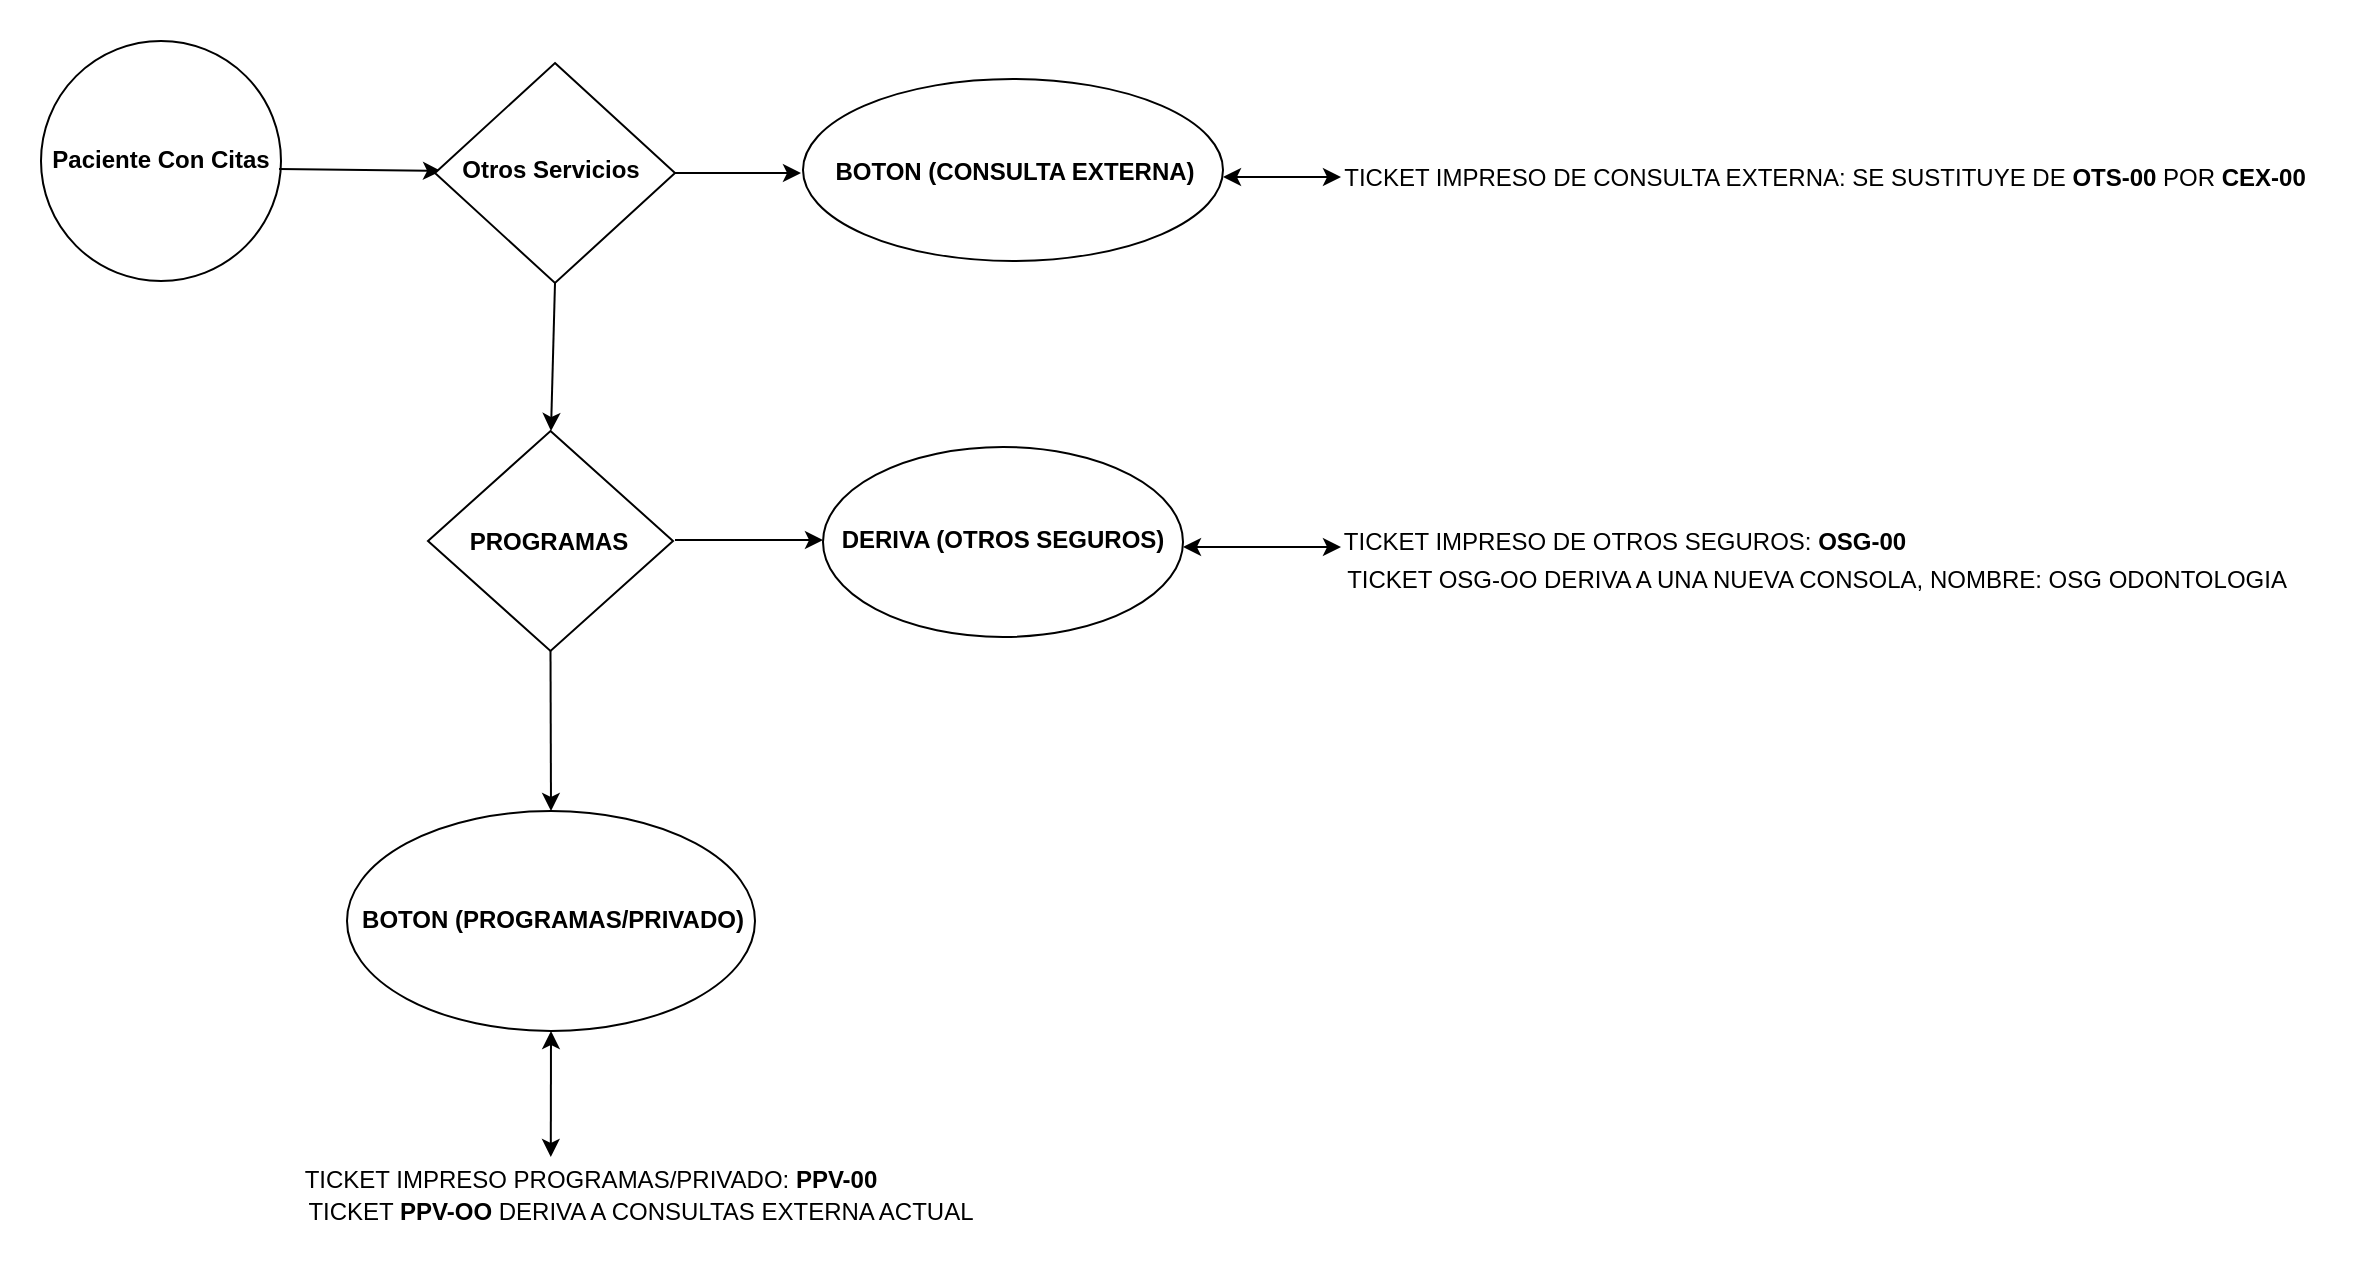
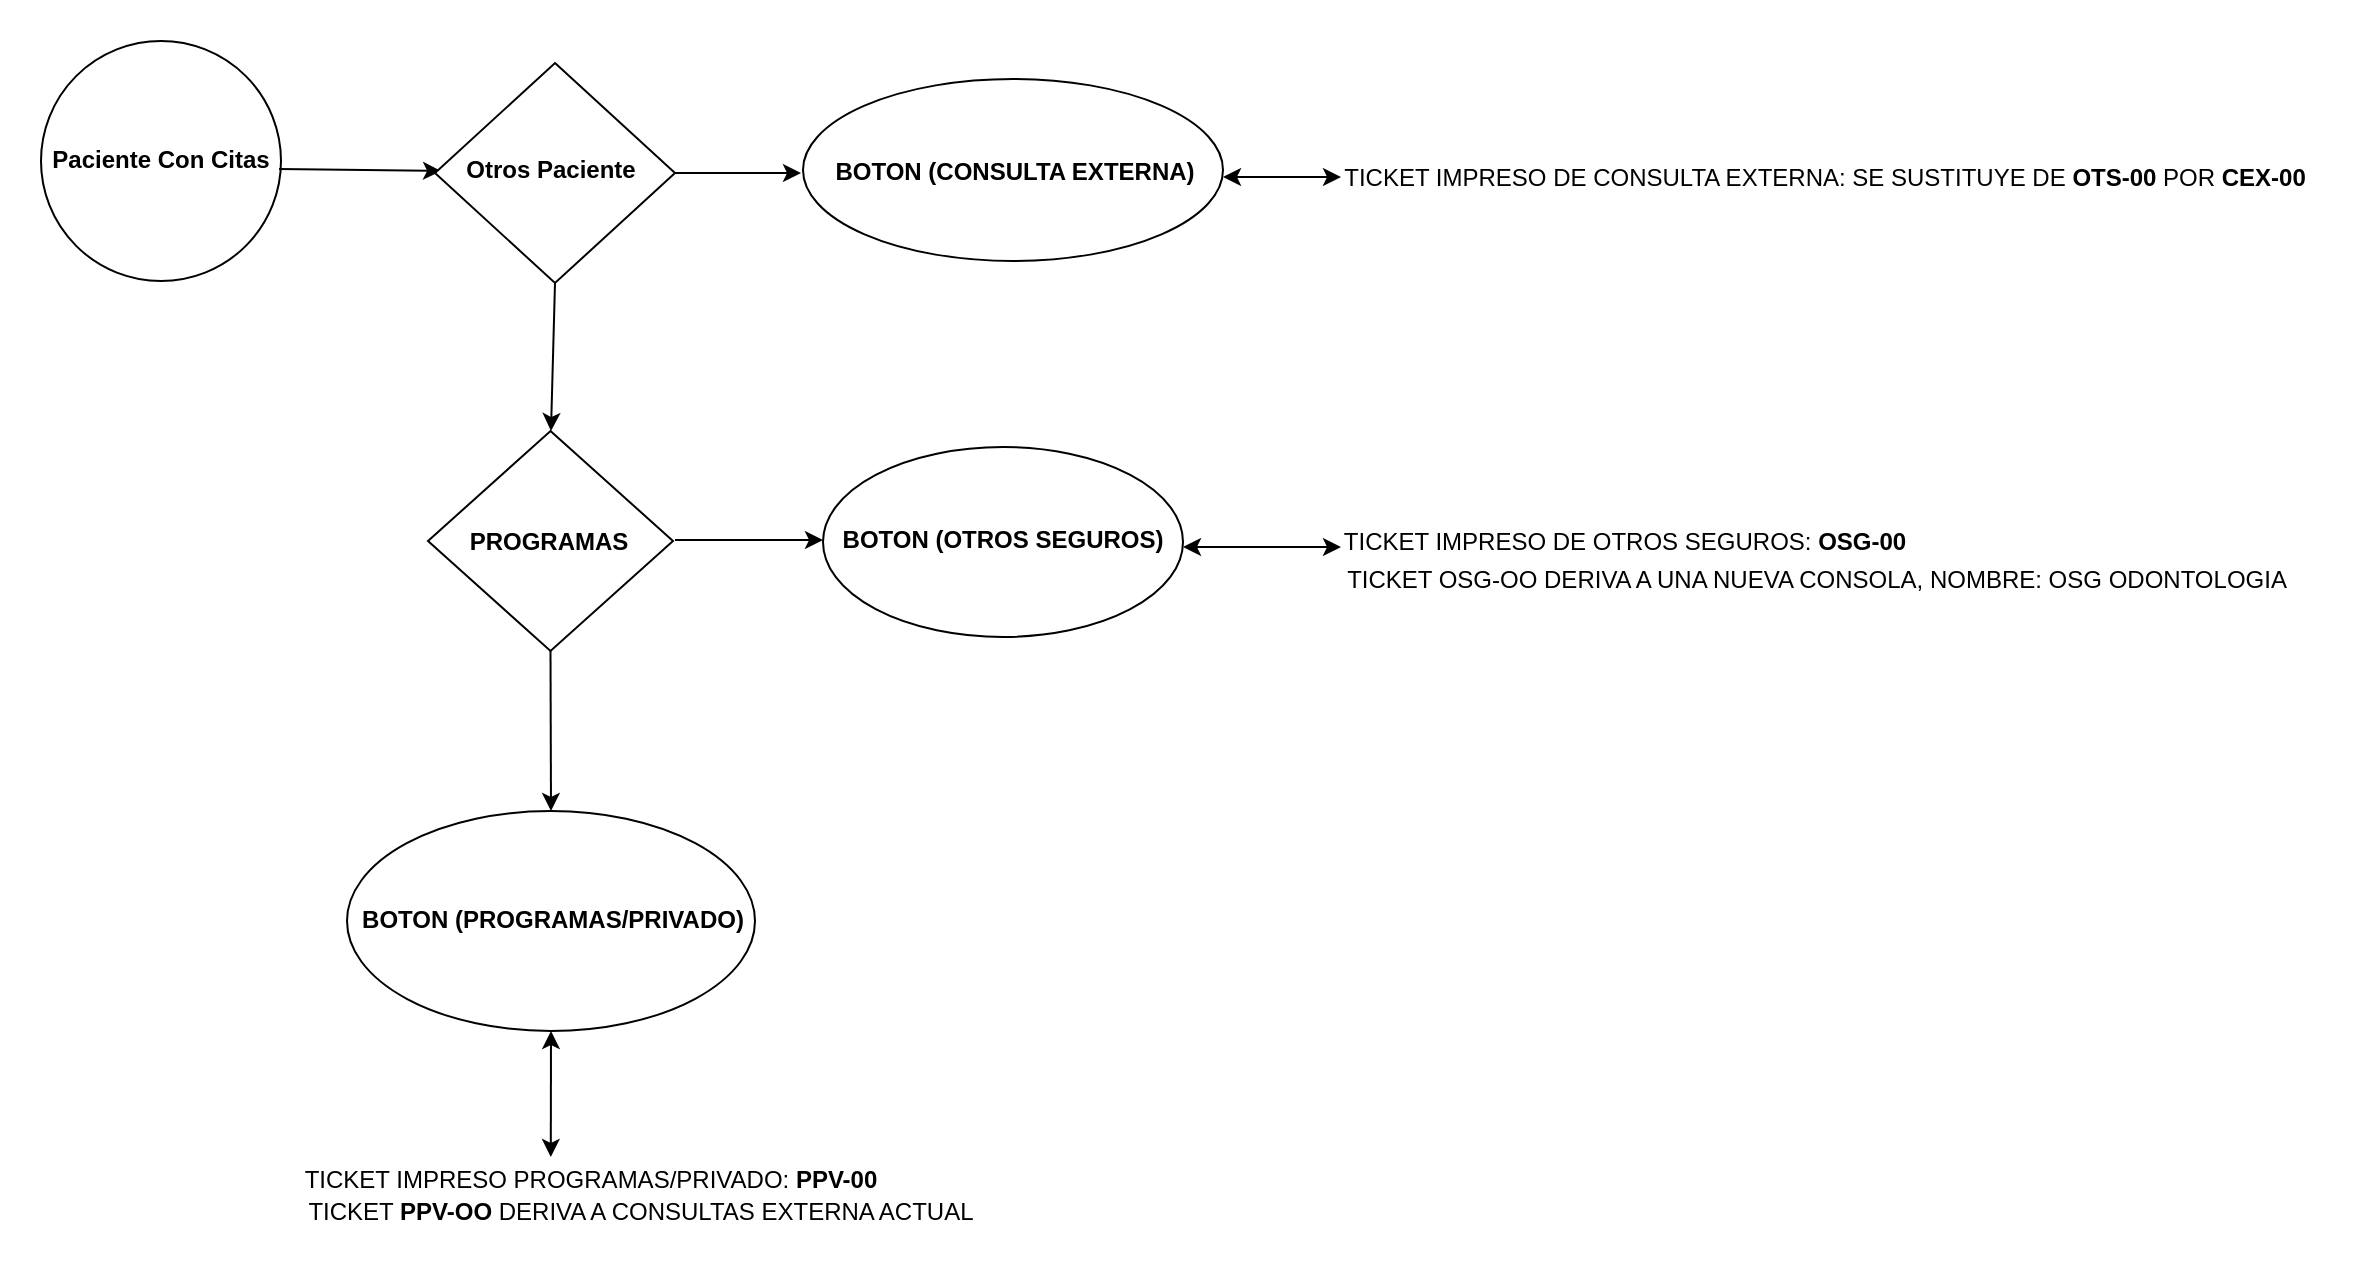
node "Otros Servicios": label "Otros Servicios" -> "Otros Paciente"
node "DERIVA (OTROS SEGUROS)": label "DERIVA (OTROS SEGUROS)" -> "BOTON (OTROS SEGUROS)"
